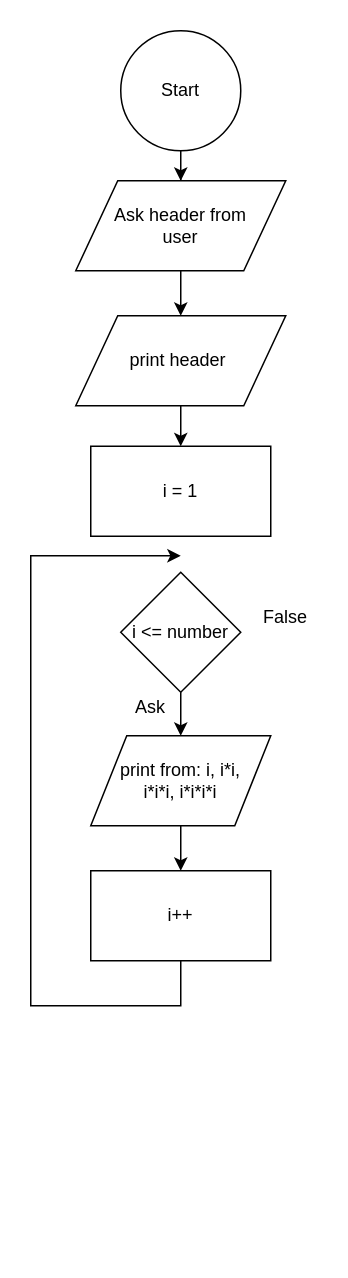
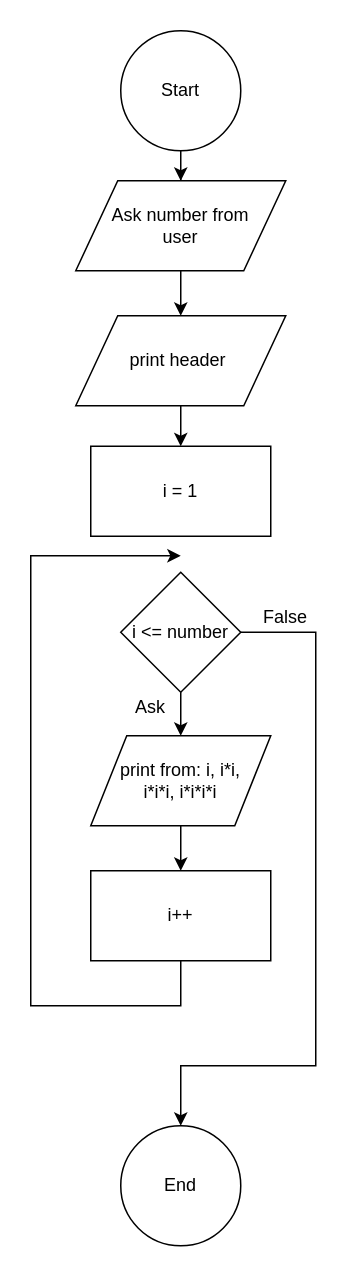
node "Ask header from user": label "Ask header from user" -> "Ask number from user"
edge "i <= number" -> "End": added
node "End": added
